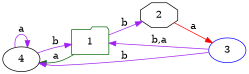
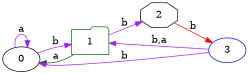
edge "2" -> "3": label "a" -> "b"
node "4": label "4" -> "0"
